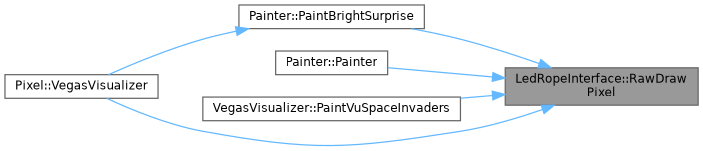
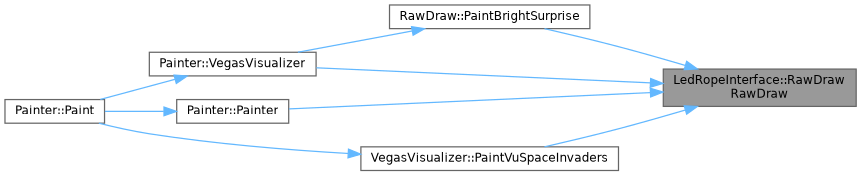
node "Painter::PaintBrightSurprise": label "Painter::PaintBrightSurprise" -> "RawDraw::PaintBrightSurprise"
node "Pixel::VegasVisualizer": label "Pixel::VegasVisualizer" -> "Painter::VegasVisualizer"
node "LedRopeInterface::RawDraw Pixel": label "LedRopeInterface::RawDraw Pixel" -> "LedRopeInterface::RawDraw RawDraw"
node "Painter::Paint": added
